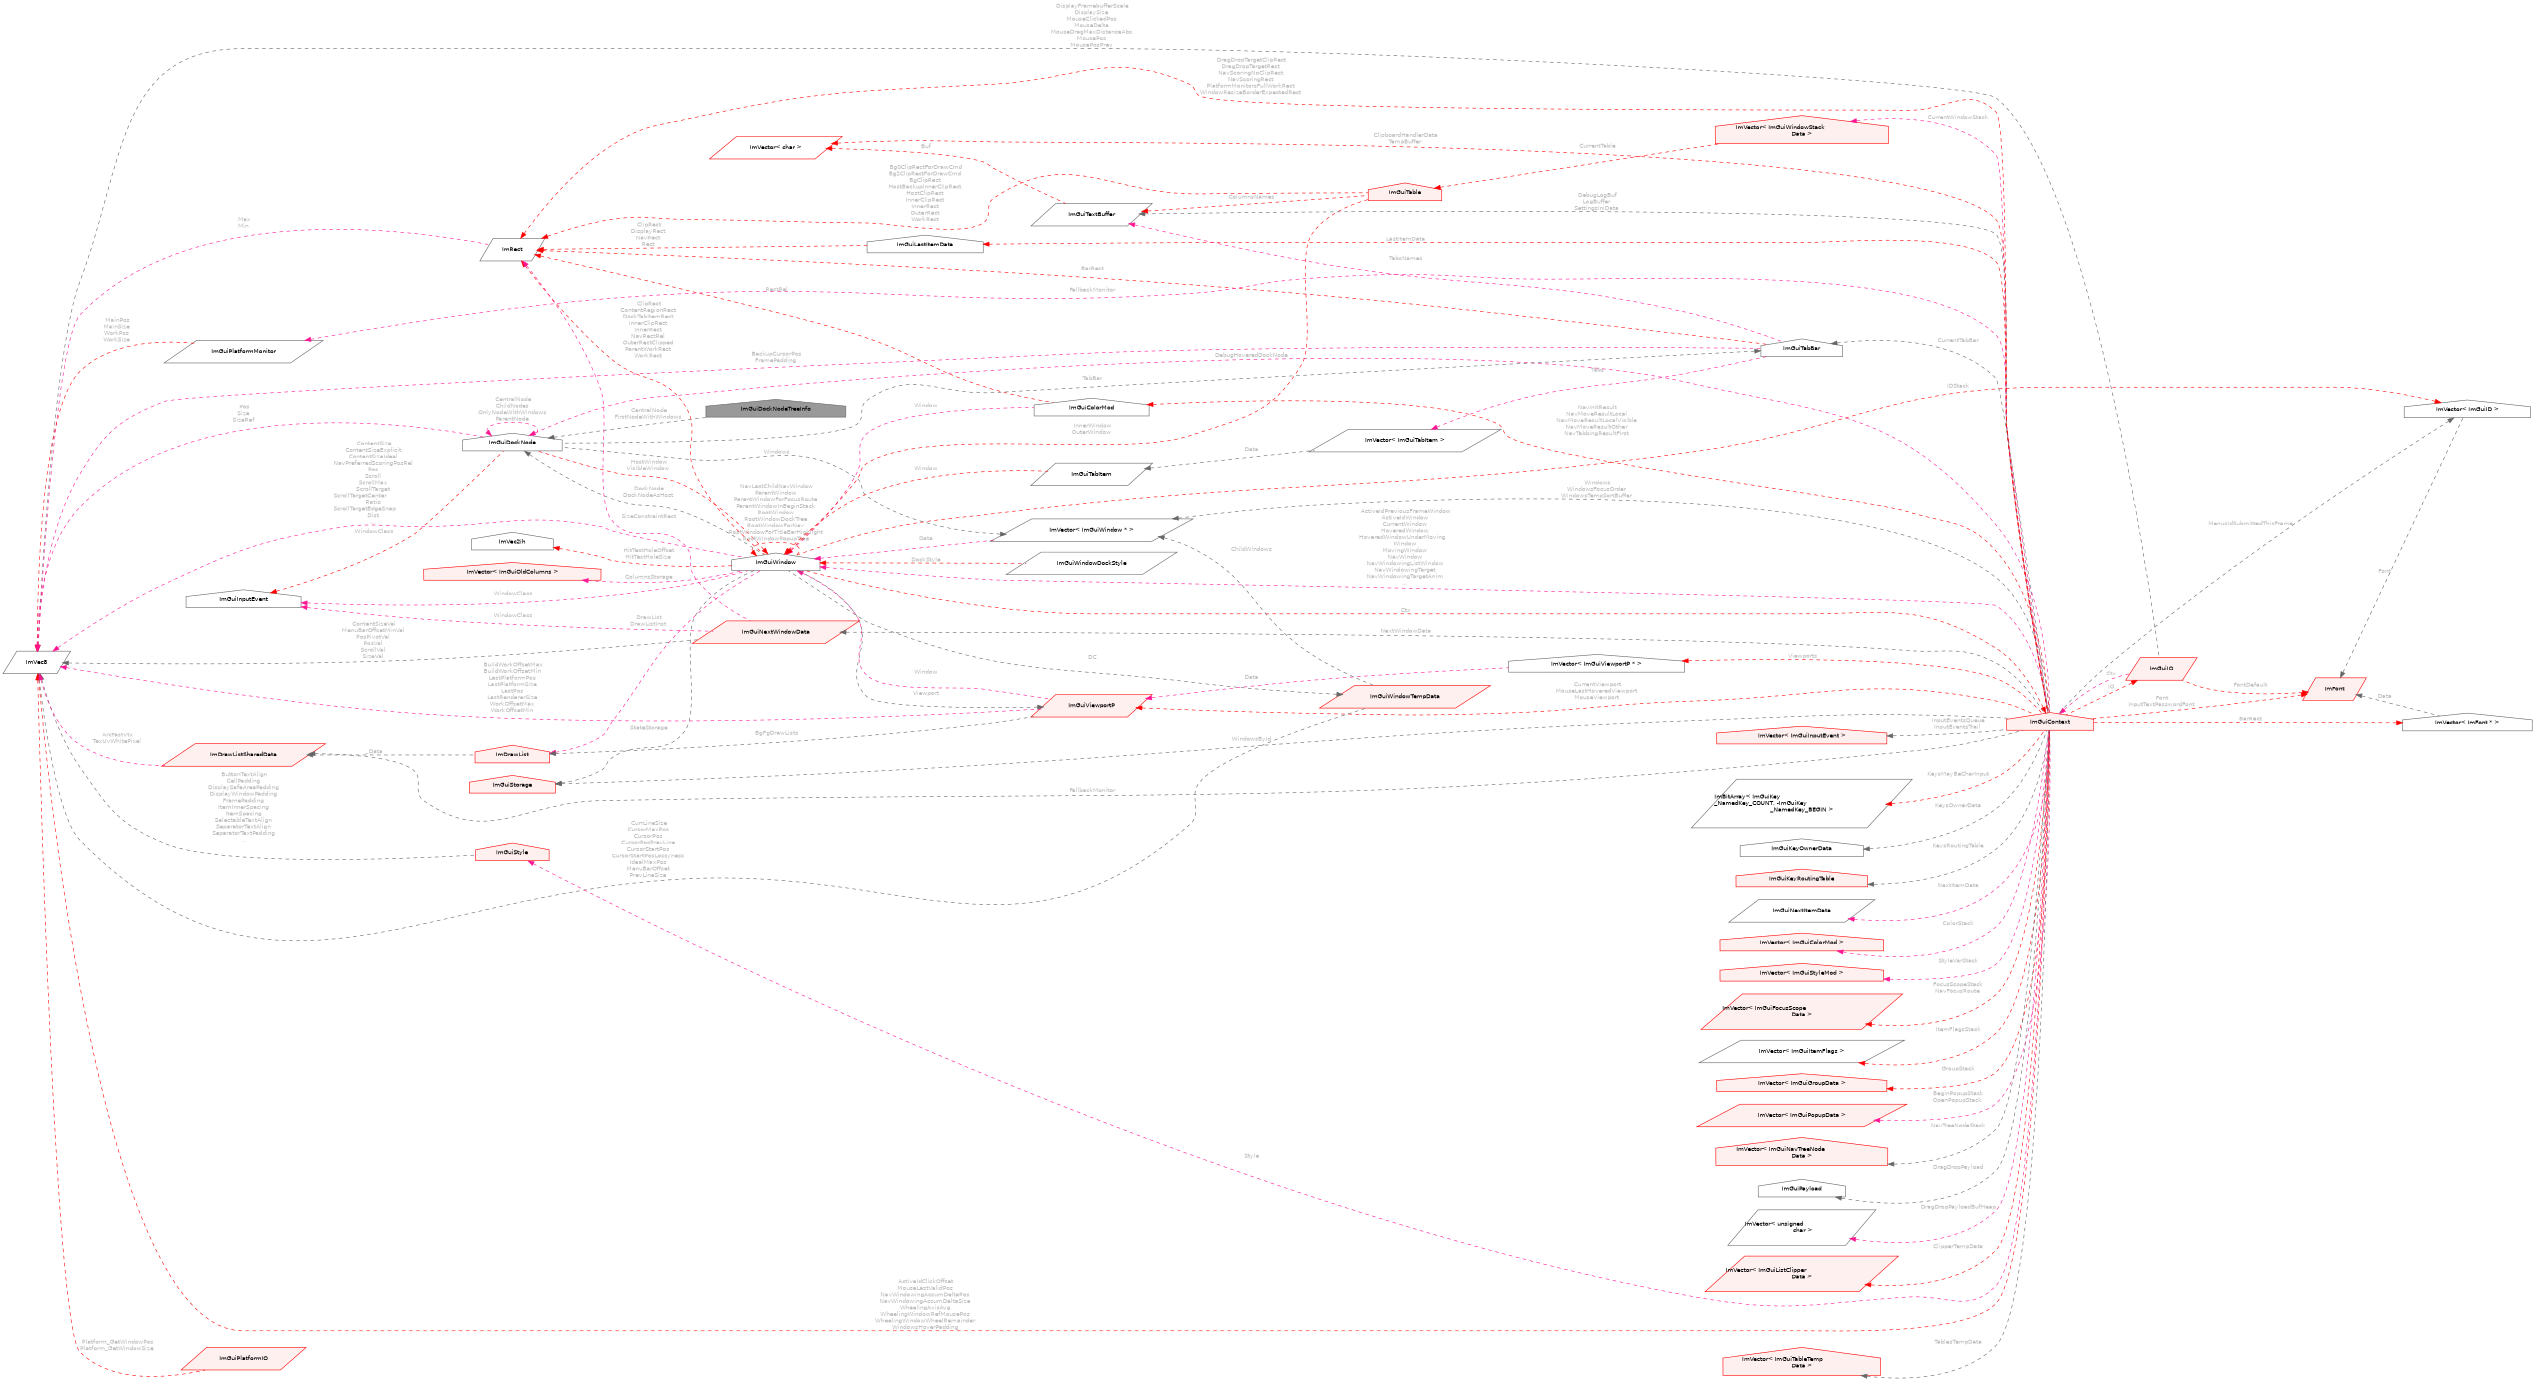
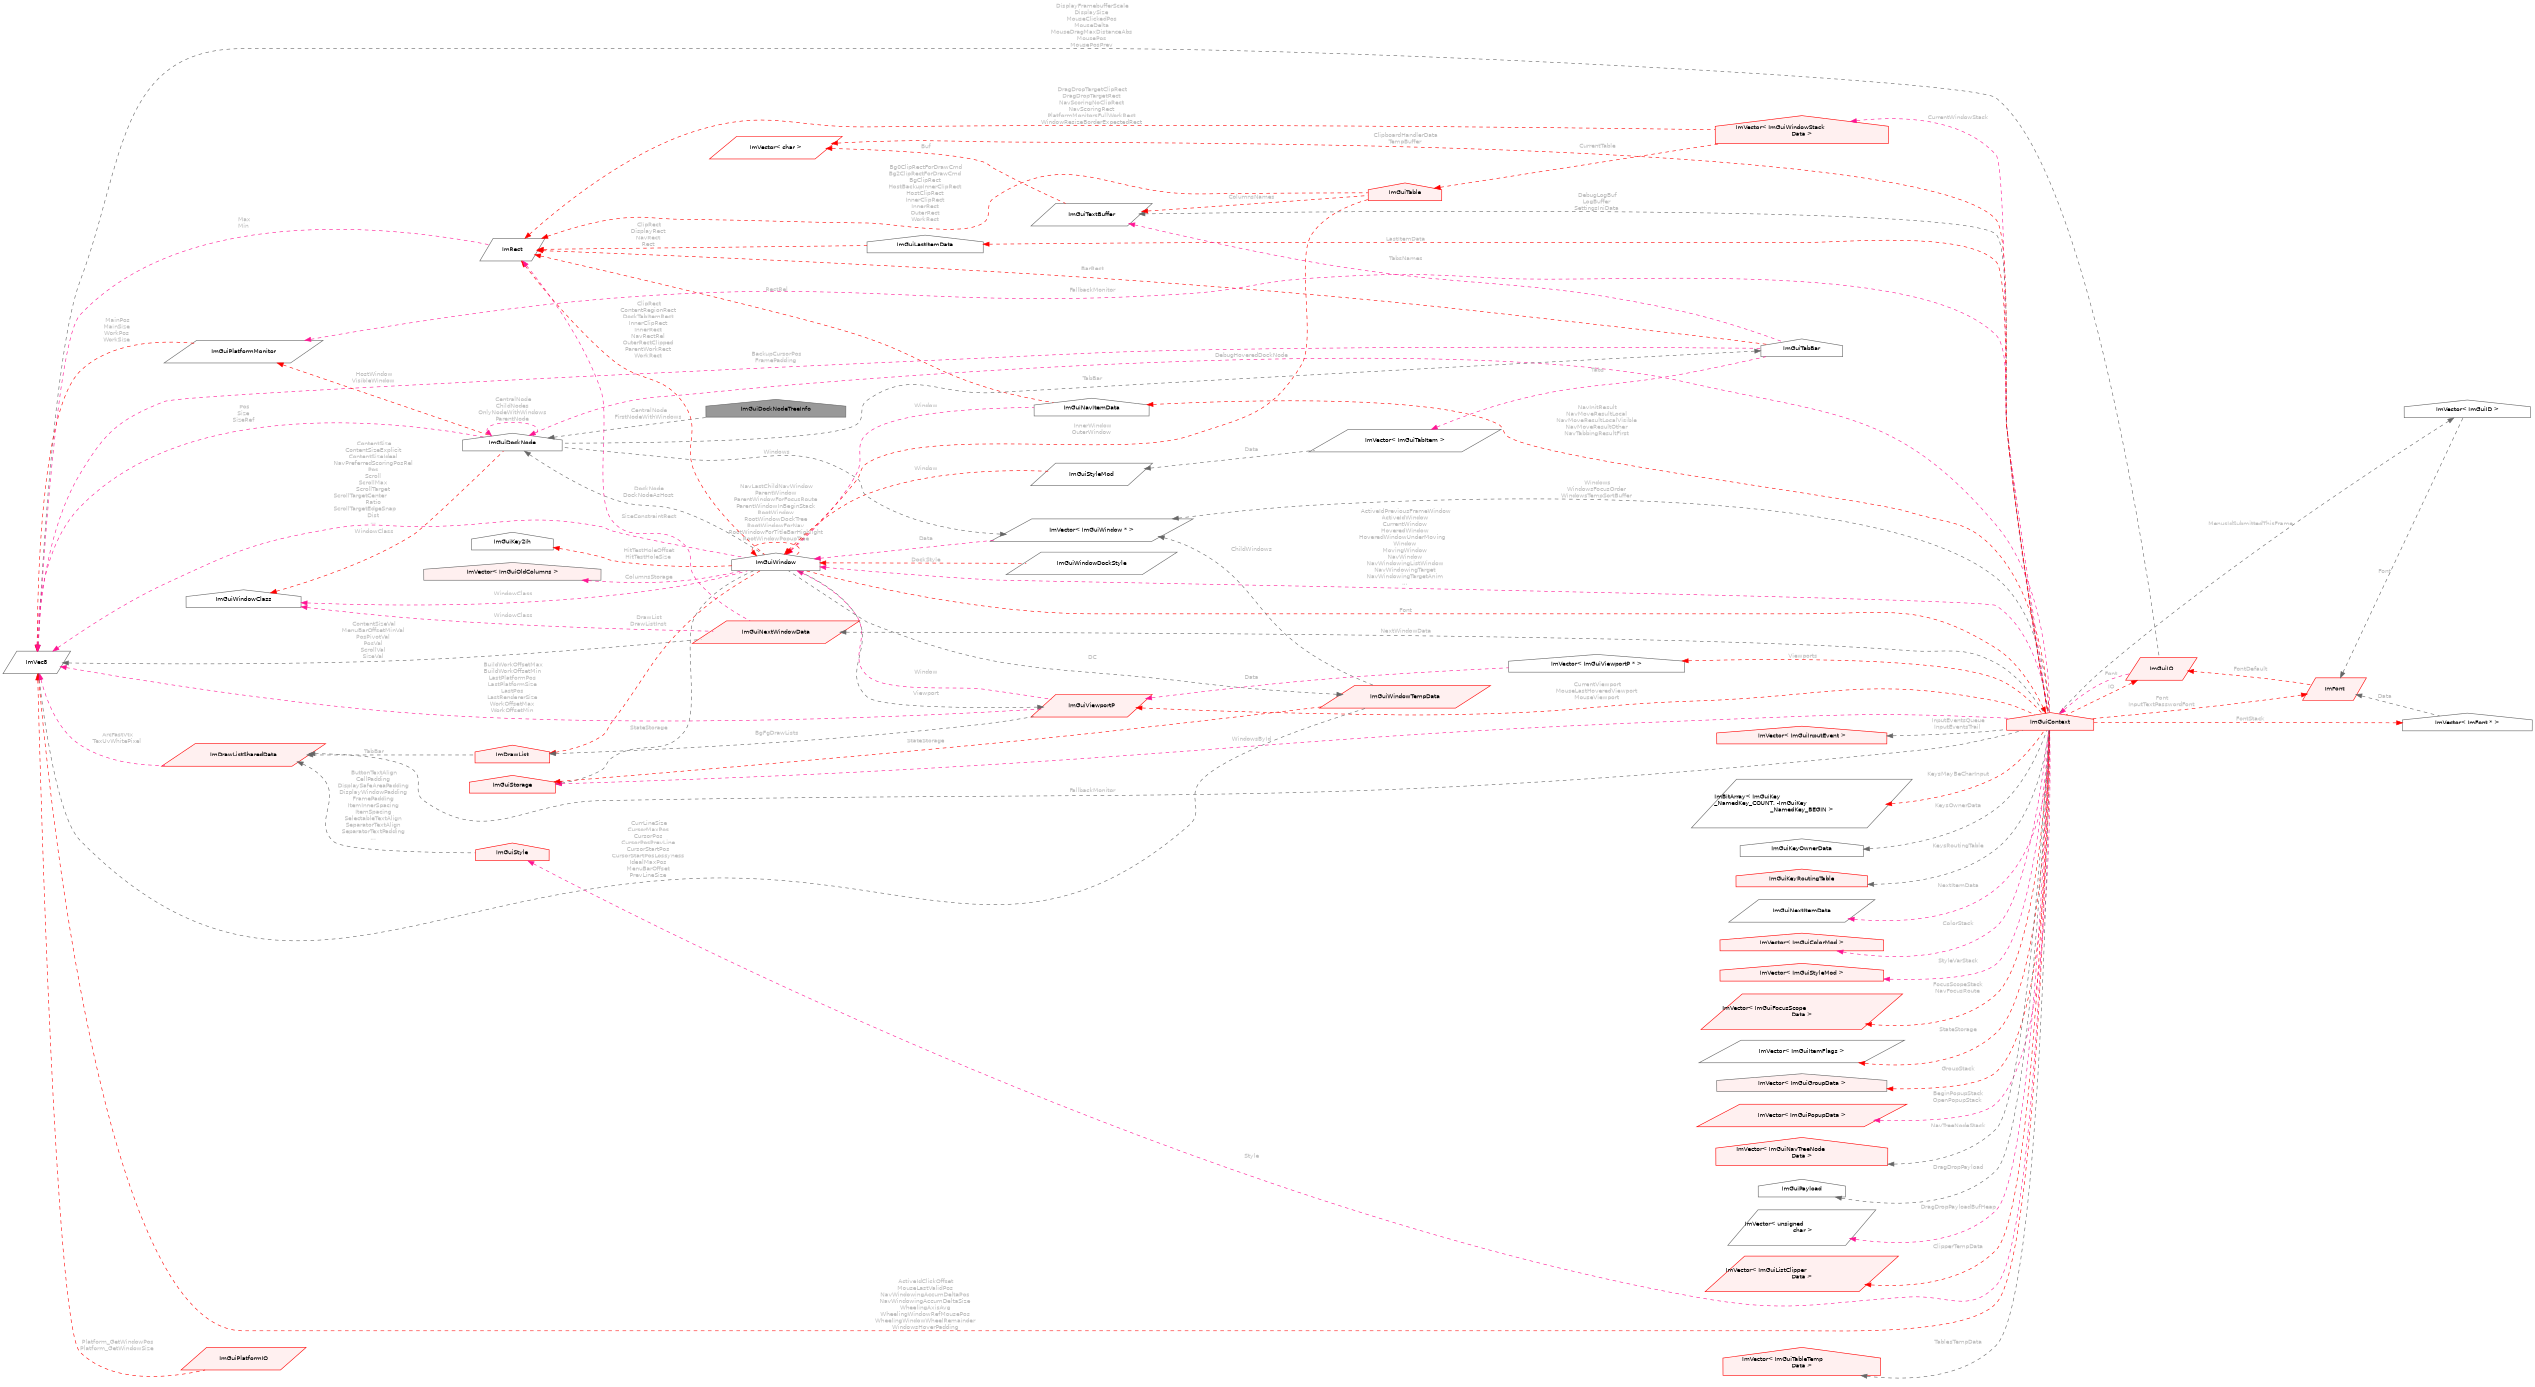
edge "ImGuiContext" -> "ImRect": now "ImVector< ImGuiWindowStack Data >" -> "ImRect"
edge "ImGuiContext" -> "ImGuiTabBar": removed, label "CurrentTabBar"
node "ImGuiColorMod": label "ImGuiColorMod" -> "ImGuiNavItemData"
edge "ImGuiWindow" -> "ImVector< ImGuiID >": removed, label "IDStack"
node "ImGuiTabItem": label "ImGuiTabItem" -> "ImGuiStyleMod"
edge "ImGuiDockNode" -> "ImGuiWindow": now "ImGuiDockNode" -> "ImGuiPlatformMonitor"
node "ImVec2ih": label "ImVec2ih" -> "ImGuiKey2ih"
node "ImVector< ImGuiOldColumns >": color red -> gray40
node "ImGuiInputEvent": label "ImGuiInputEvent" -> "ImGuiWindowClass"
edge "ImGuiWindow" -> "ImGuiContext": label " Ctx" -> " Font"
edge "ImGuiWindow" -> "ImDrawList": color deeppink -> red
edge "ImGuiIO" -> "ImGuiContext": label " Ctx" -> " Font"
edge "ImGuiIO" -> "ImFont": reversed
edge "ImGuiContext" -> "ImVector< ImFont * >": label " BarRect" -> " FontStack"
edge "ImGuiContext" -> "ImGuiStorage": color gray40 -> deeppink
edge "ImGuiWindowTempData" -> "ImGuiStorage": added, label "StateStorage"
edge "ImDrawList" -> "ImDrawListSharedData": label " _Data" -> " TabBar"
edge "ImGuiStyle" -> "ImVec8": now "ImGuiStyle" -> "ImDrawListSharedData"
edge "ImGuiContext" -> "ImVector< ImGuiItemFlags >": label " ItemFlagsStack" -> " StateStorage"
node "ImVector< ImGuiGroupData >": color red -> gray40
